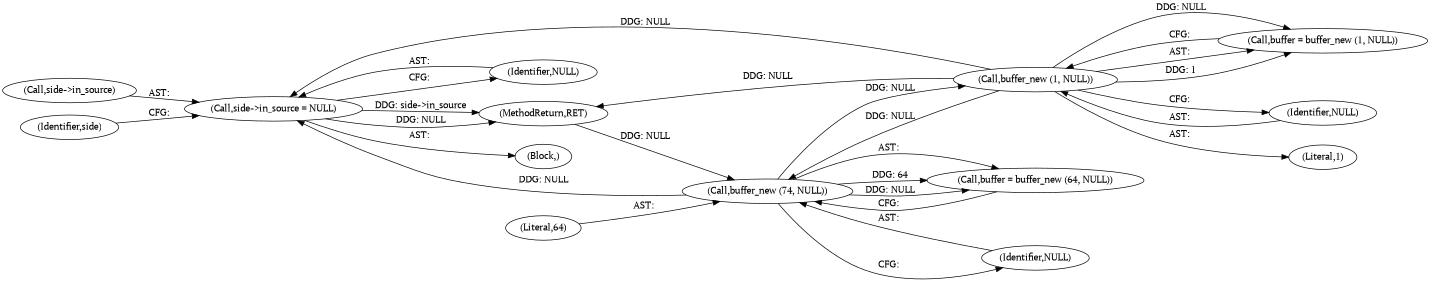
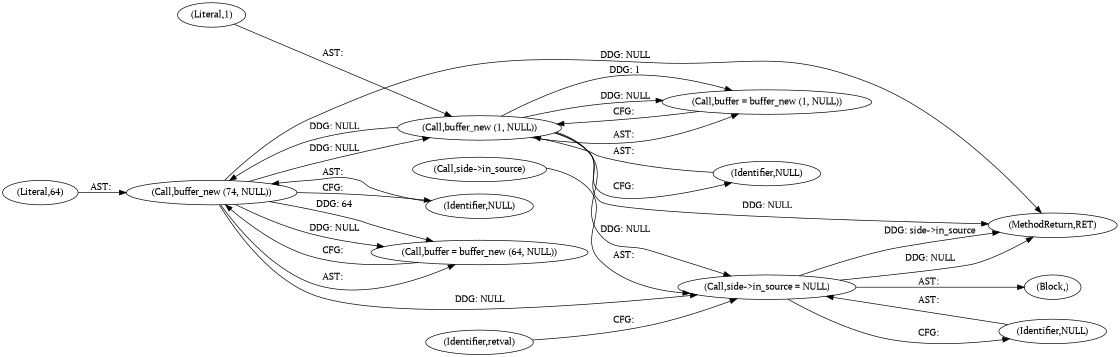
node "(Identifier,side)": label "(Identifier,side)" -> "(Identifier,retval)"
edge "(Call,buffer_new (1, NULL))" -> "(Literal,1)": reversed
edge "(MethodReturn,RET)" -> "(Call,buffer_new (74, NULL))": reversed
